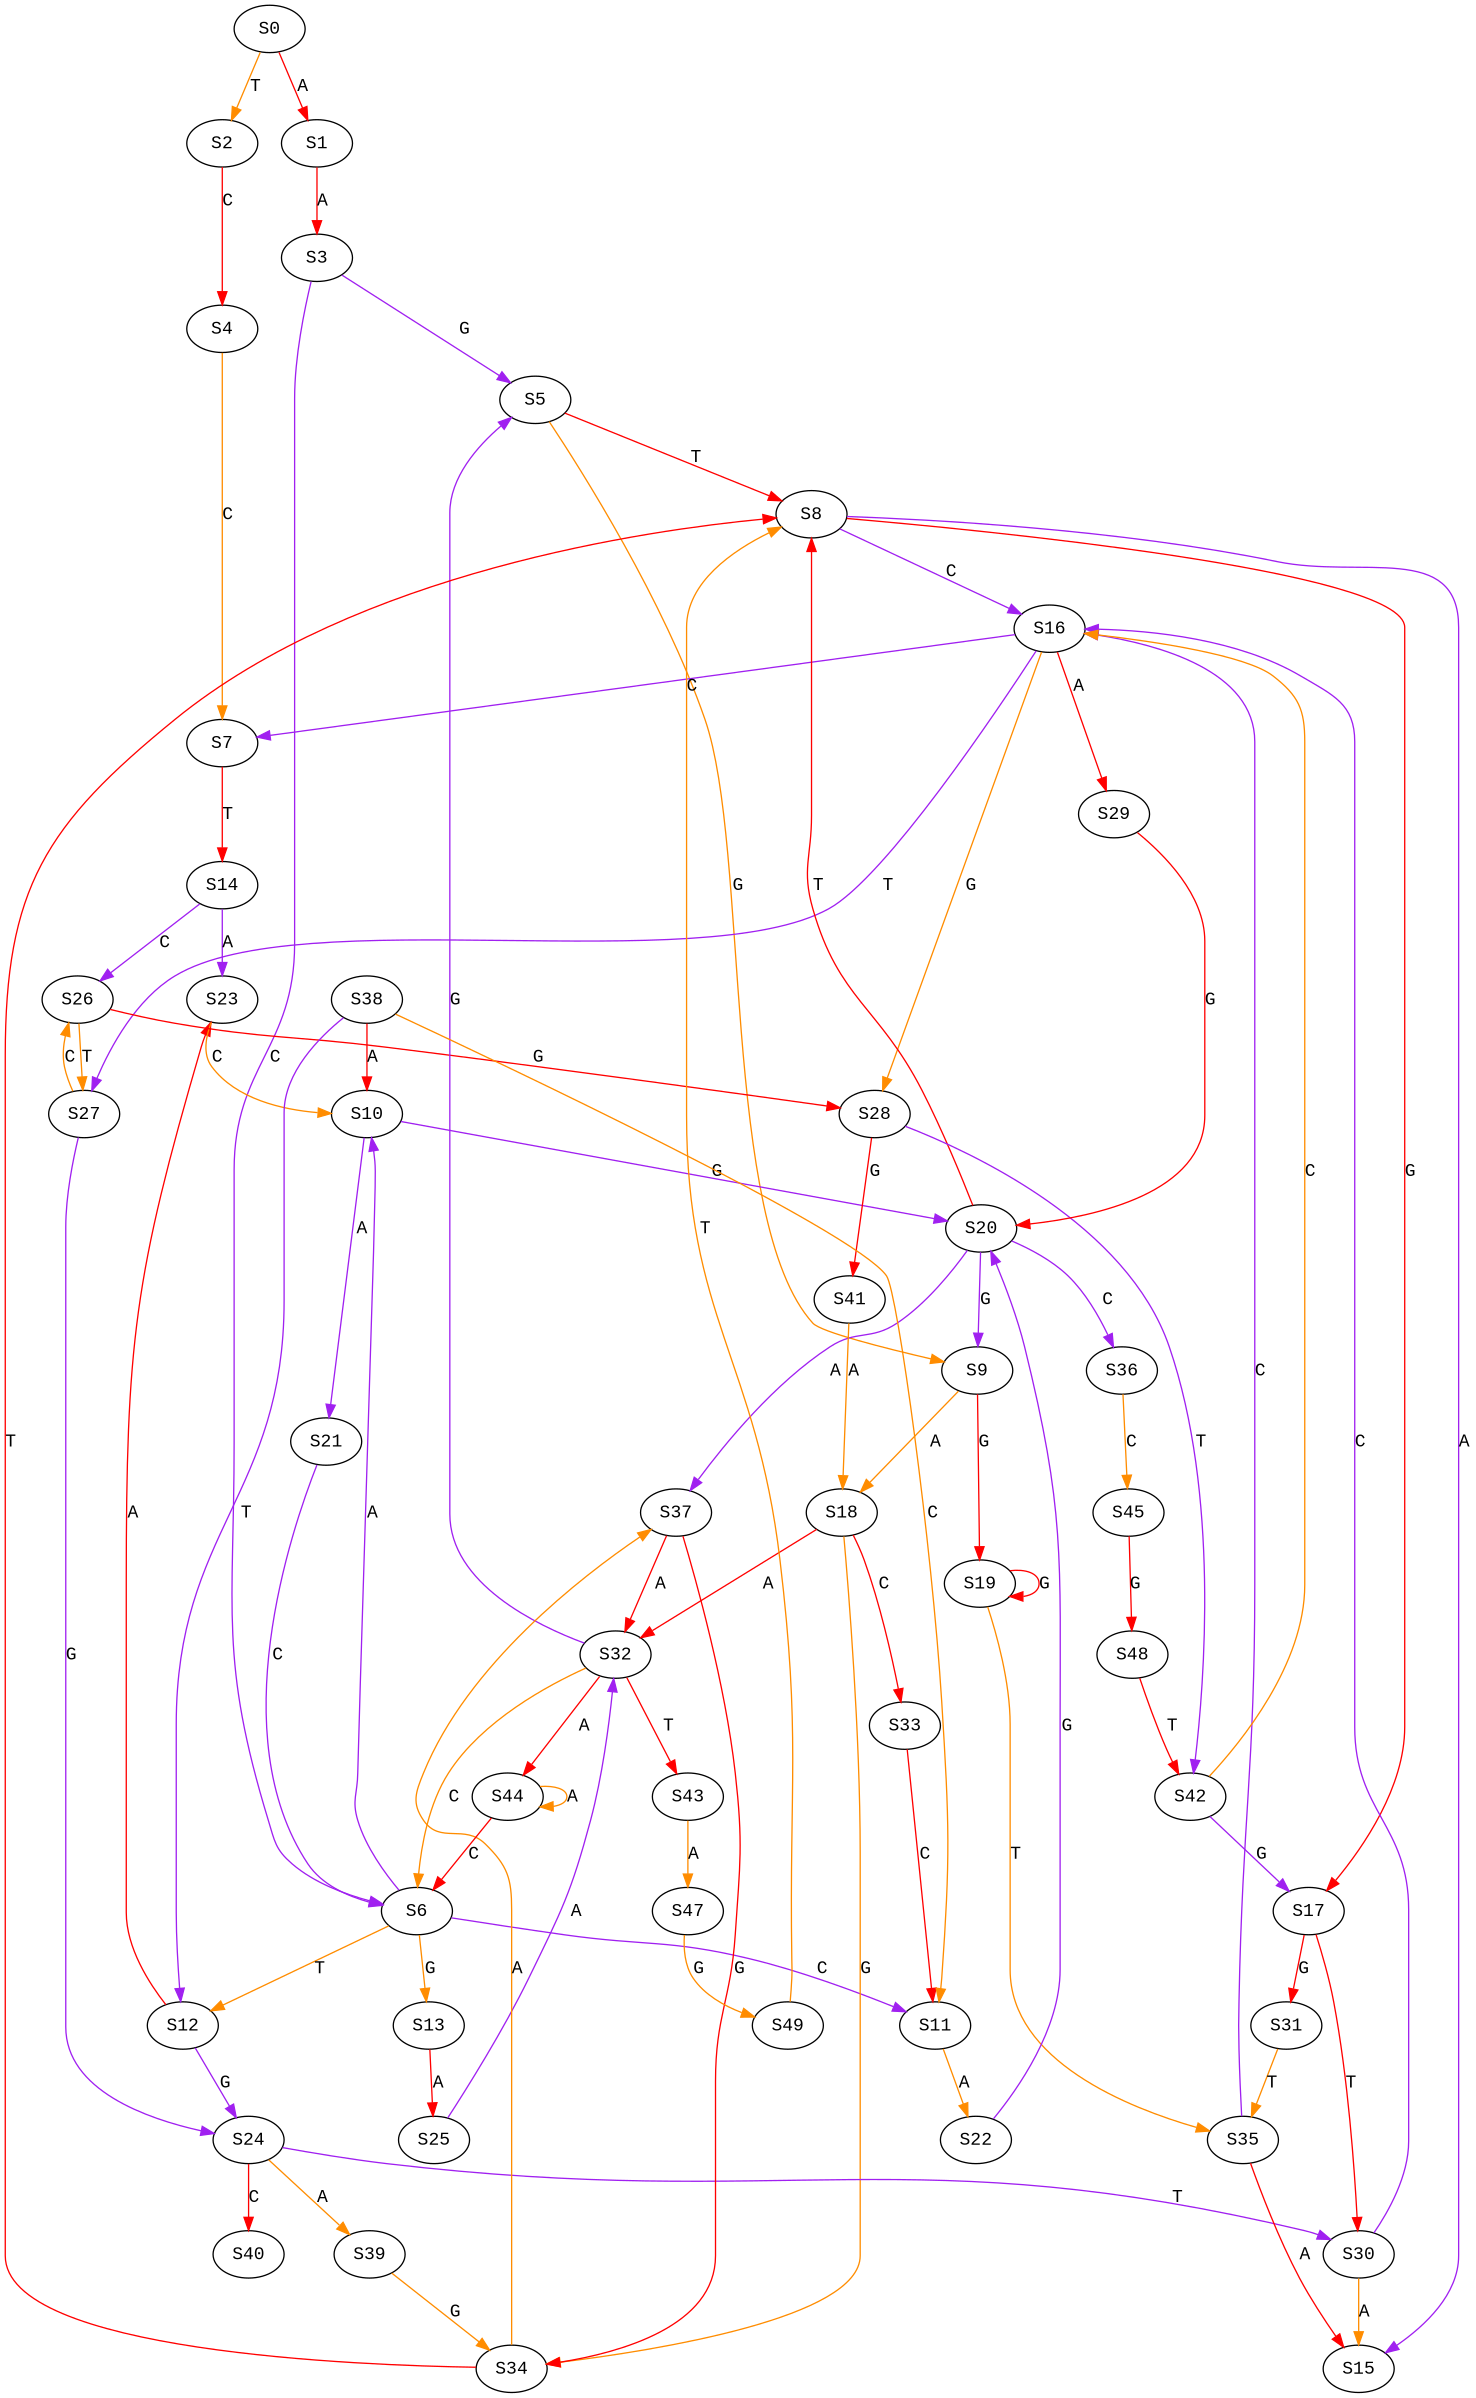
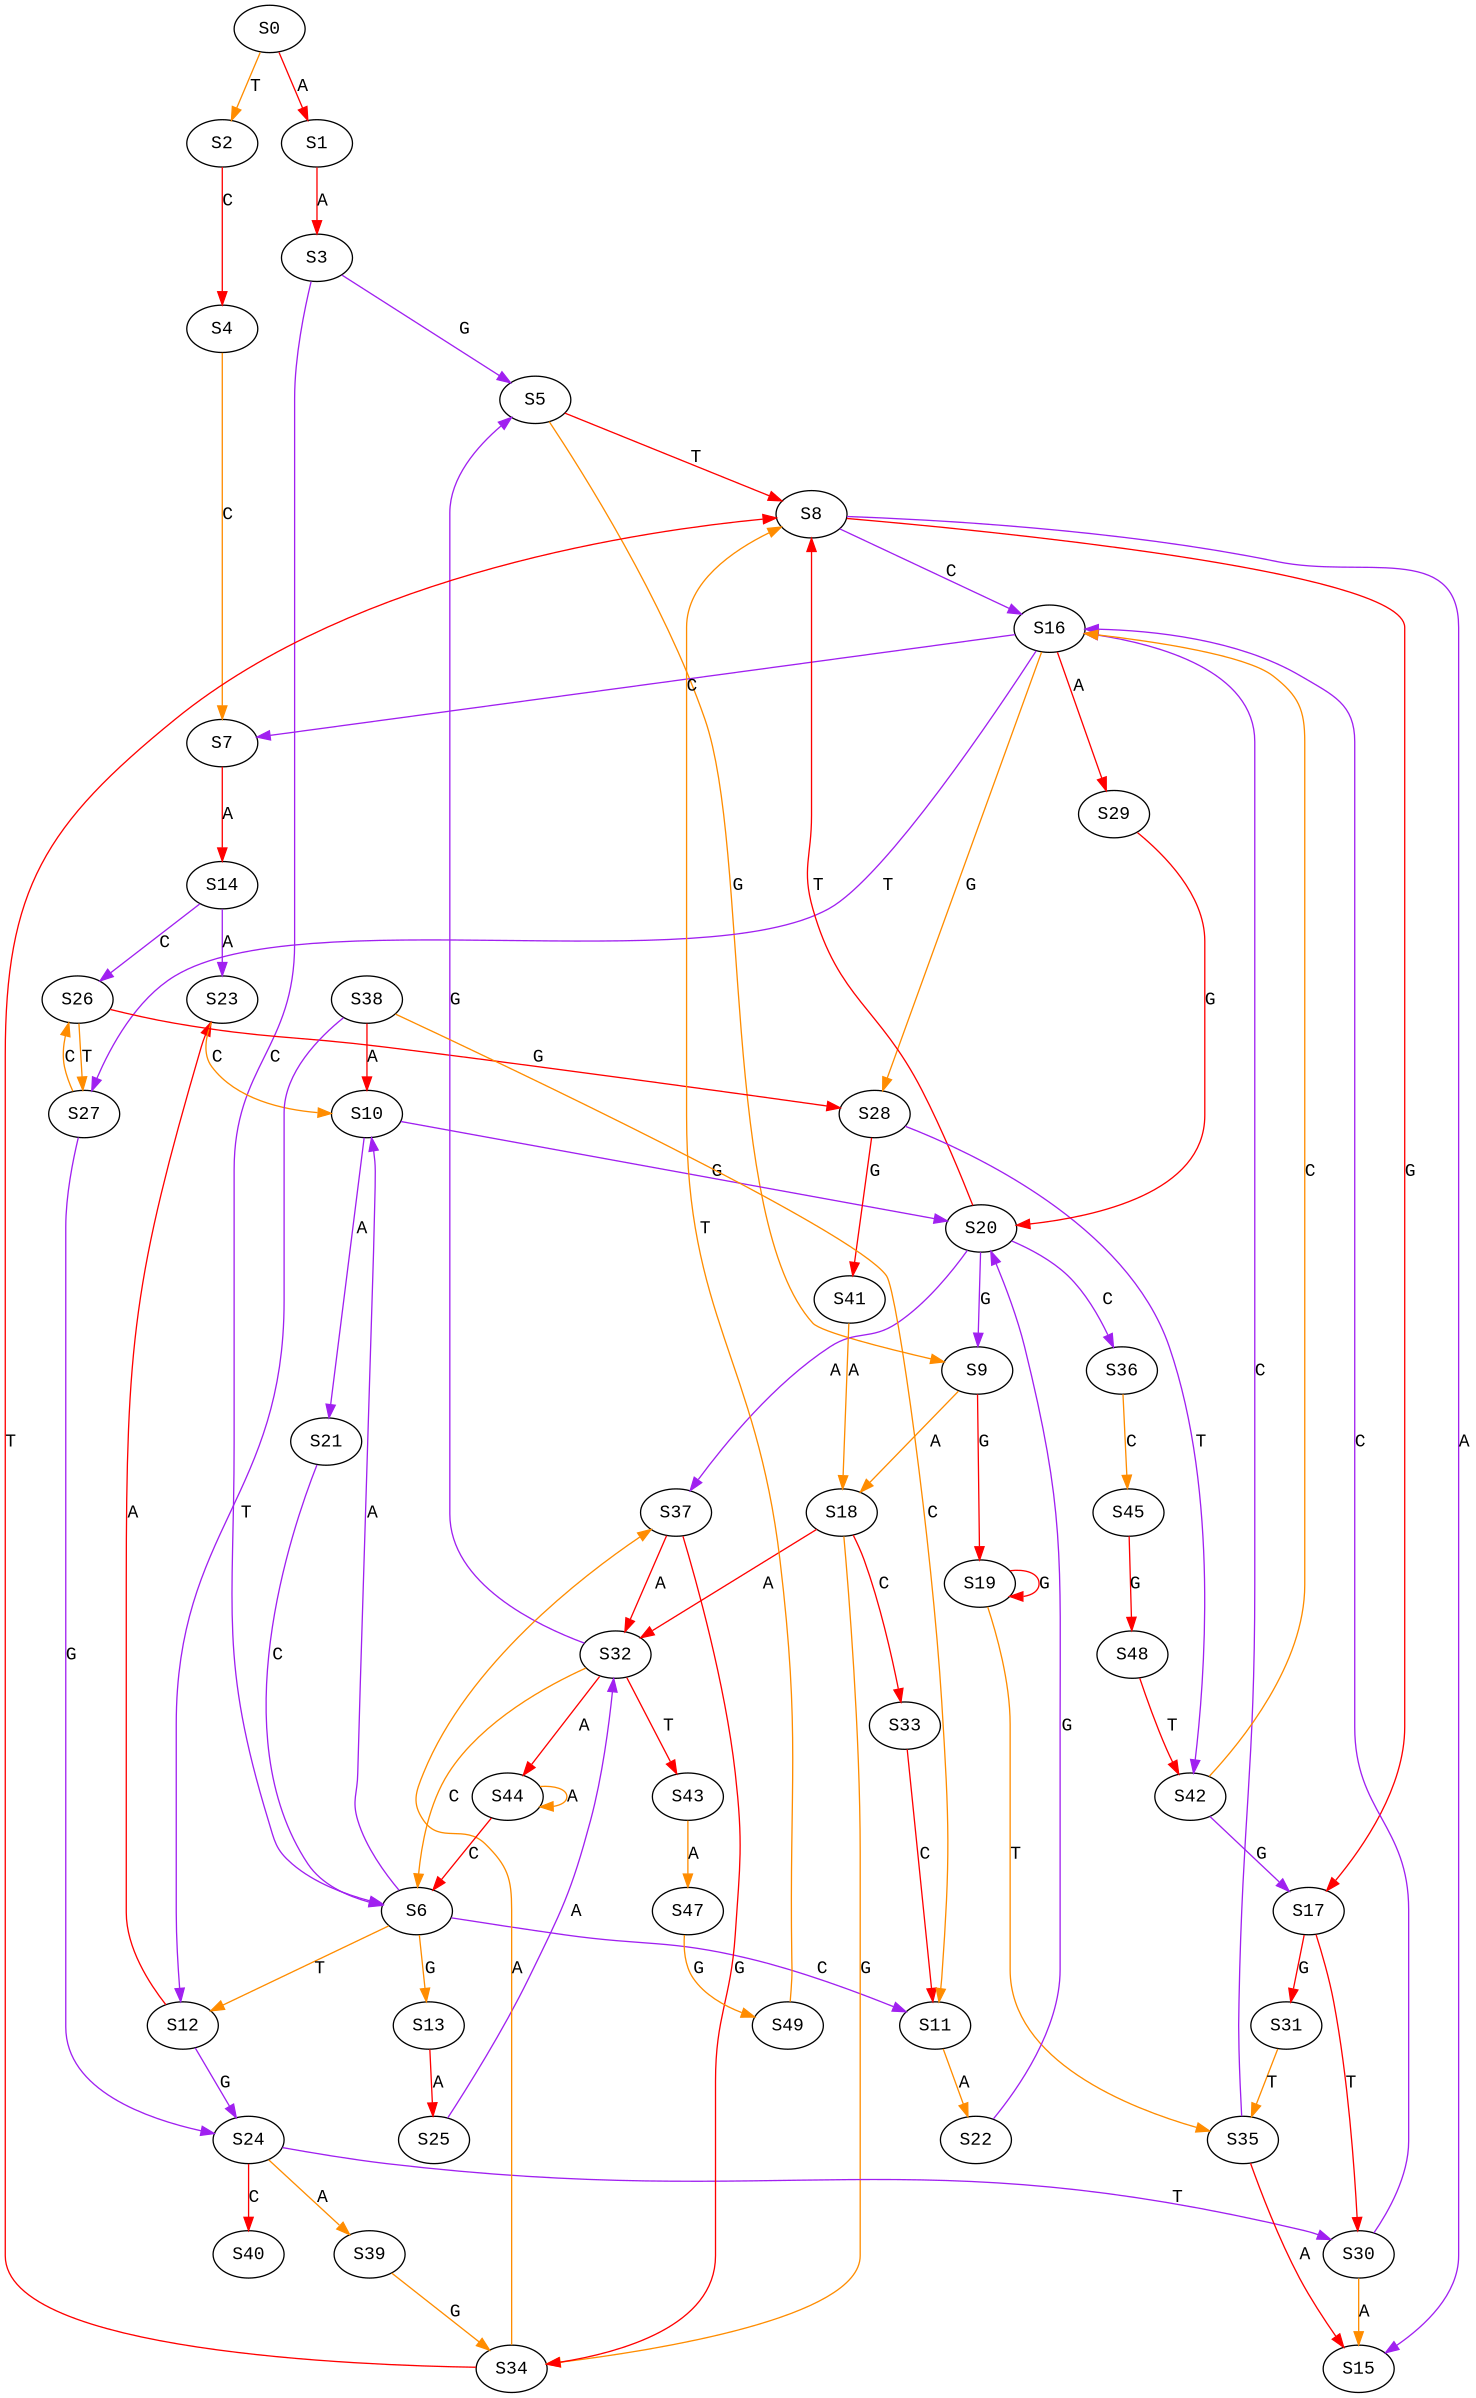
edge "S7" -> "S14": label "T" -> "A"
